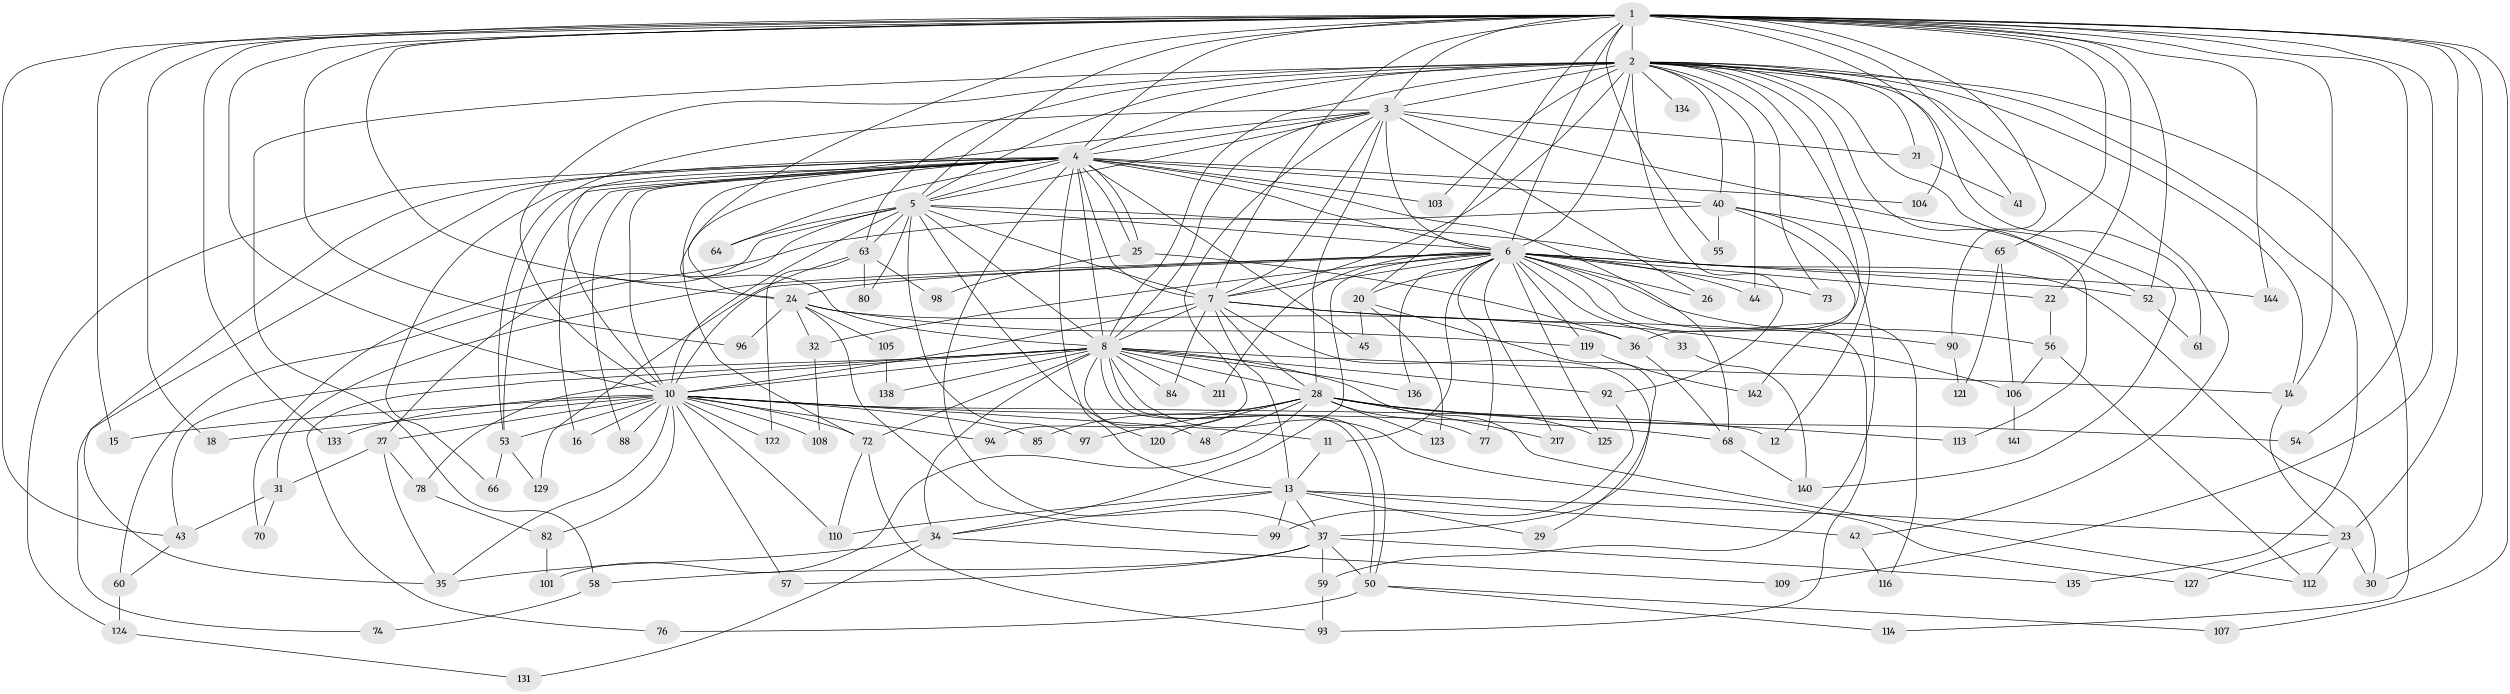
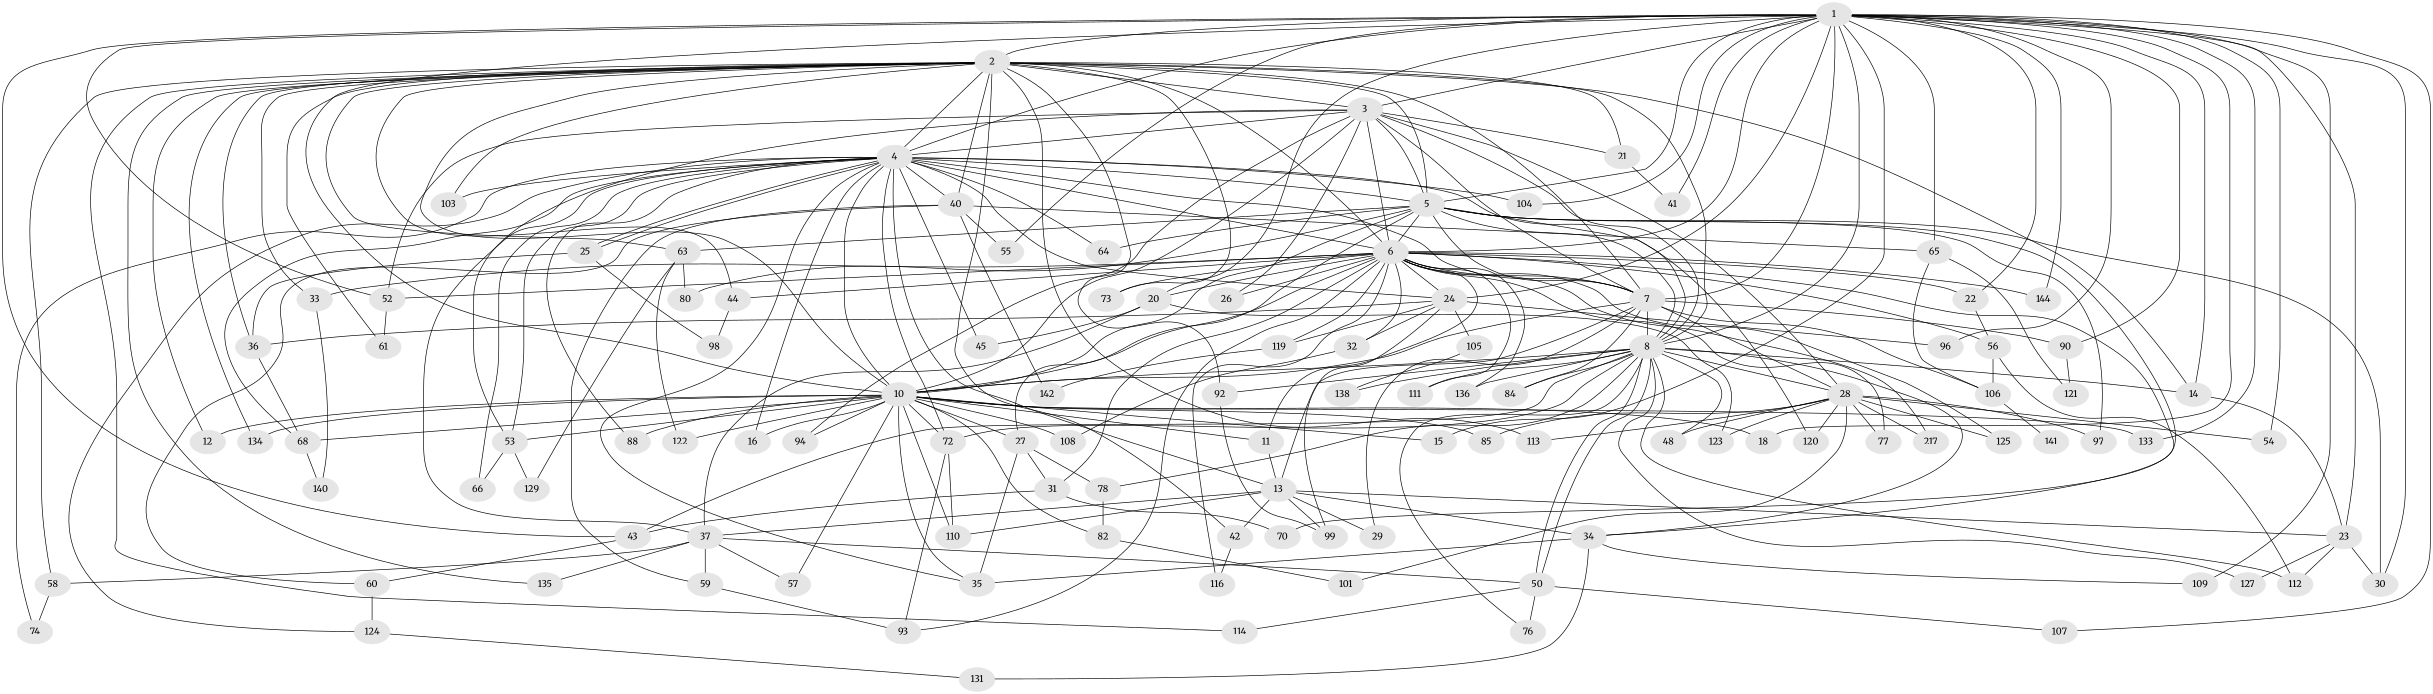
edge "2" -- "140": now "2" -- "33"
edge "63" -- "98": now "44" -- "98"
node "211": label "211" -> "111"
edge "10" -- "134": added
